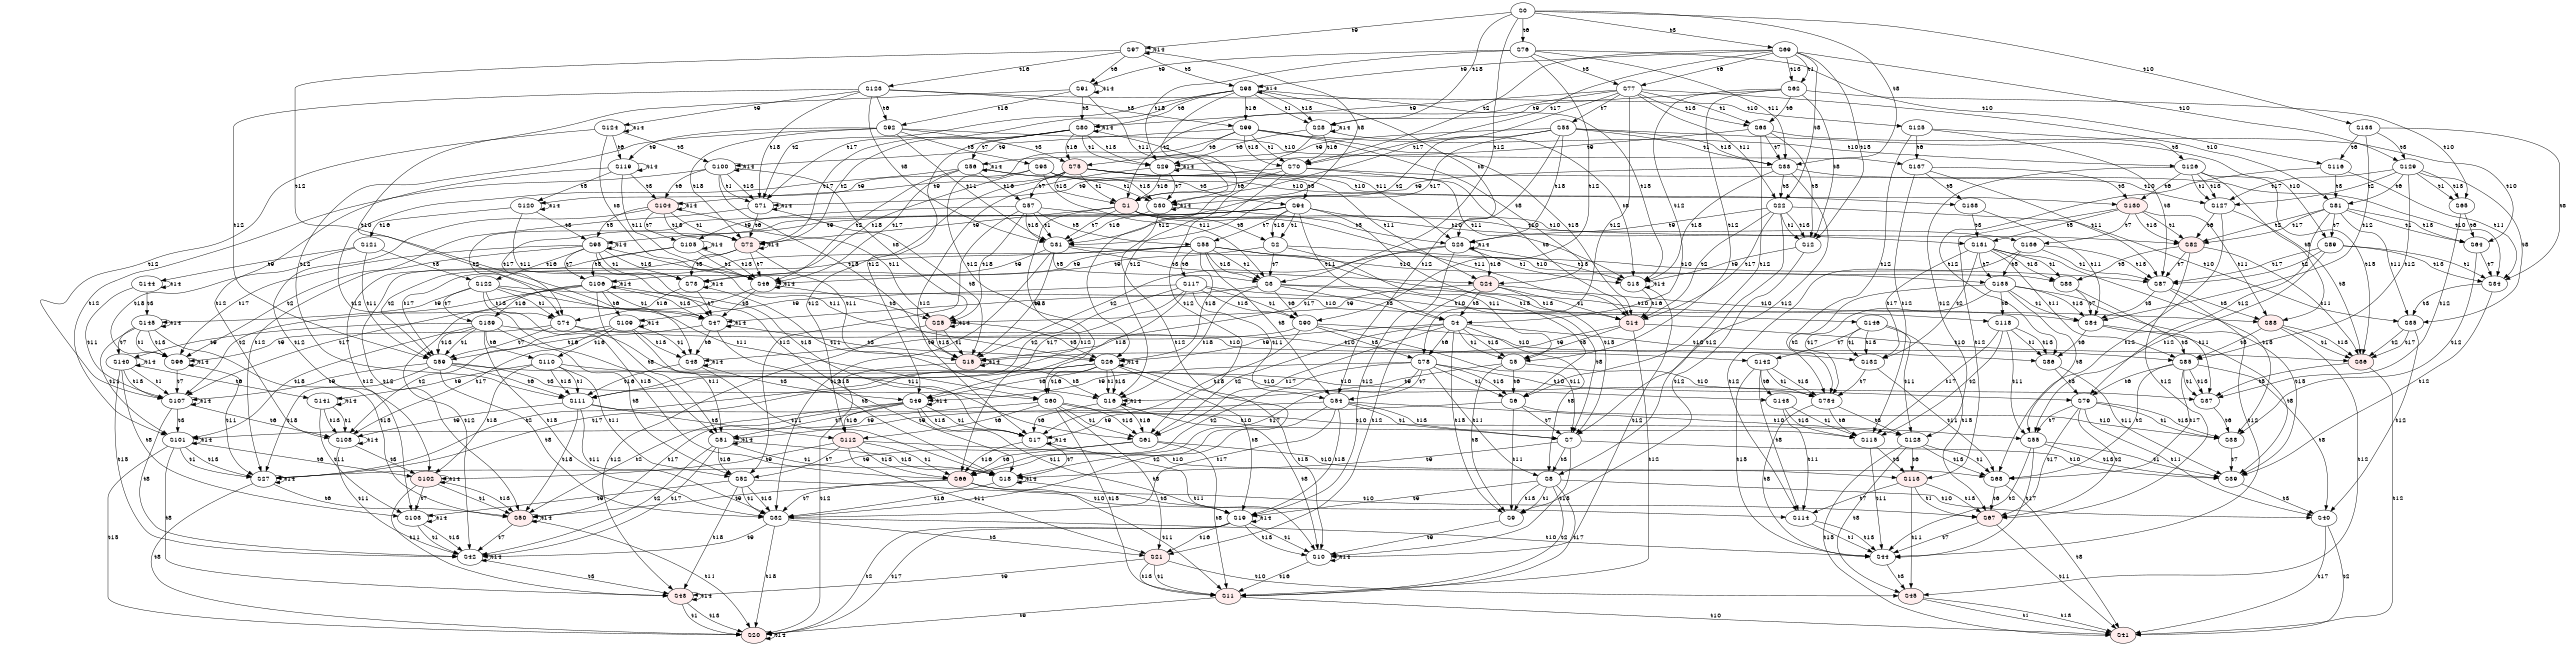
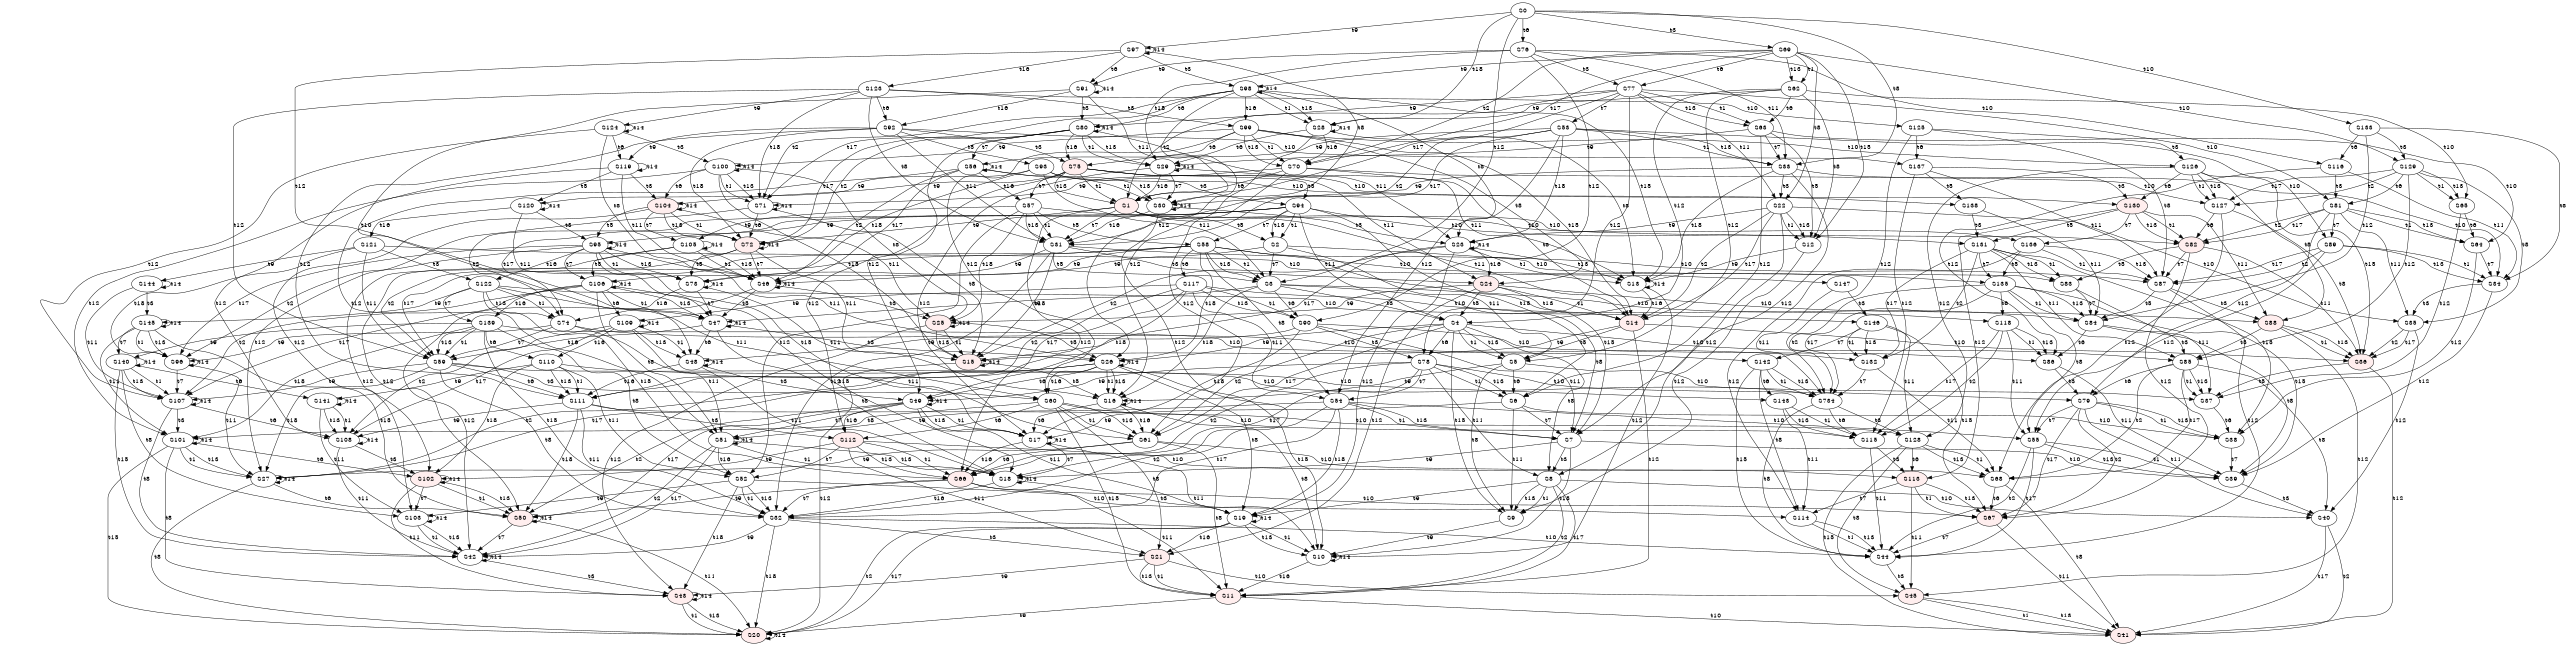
node "S147": added
edge "S60" -> "S101": label "t9" -> "t8"
